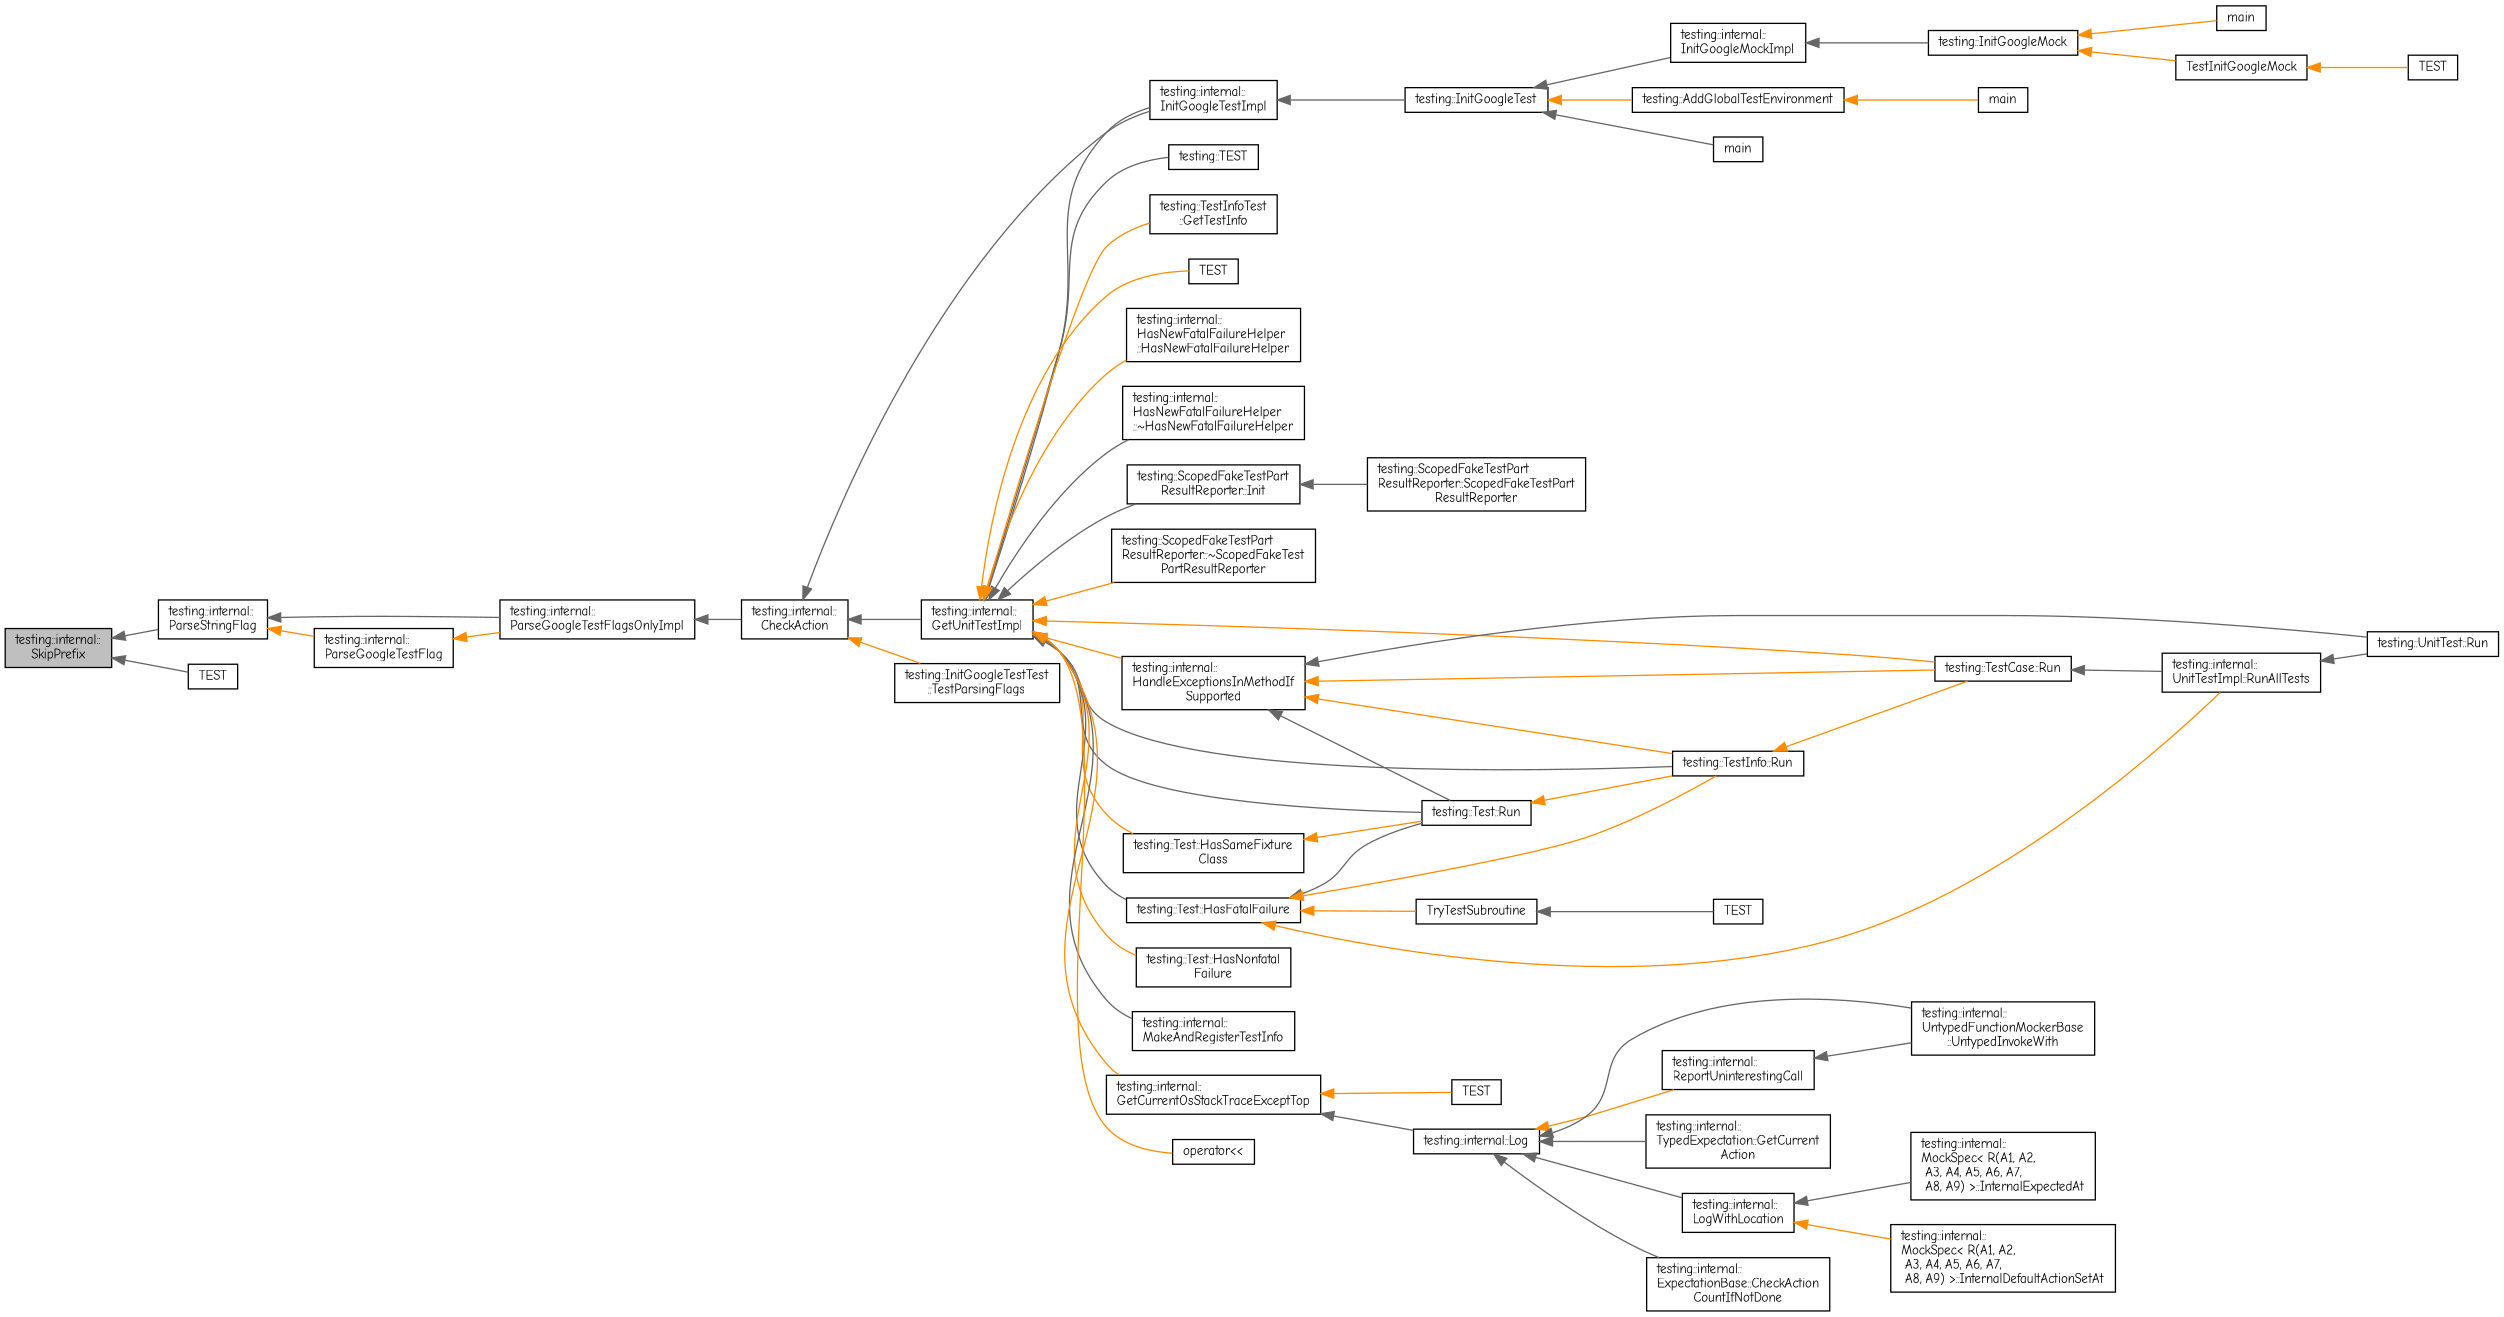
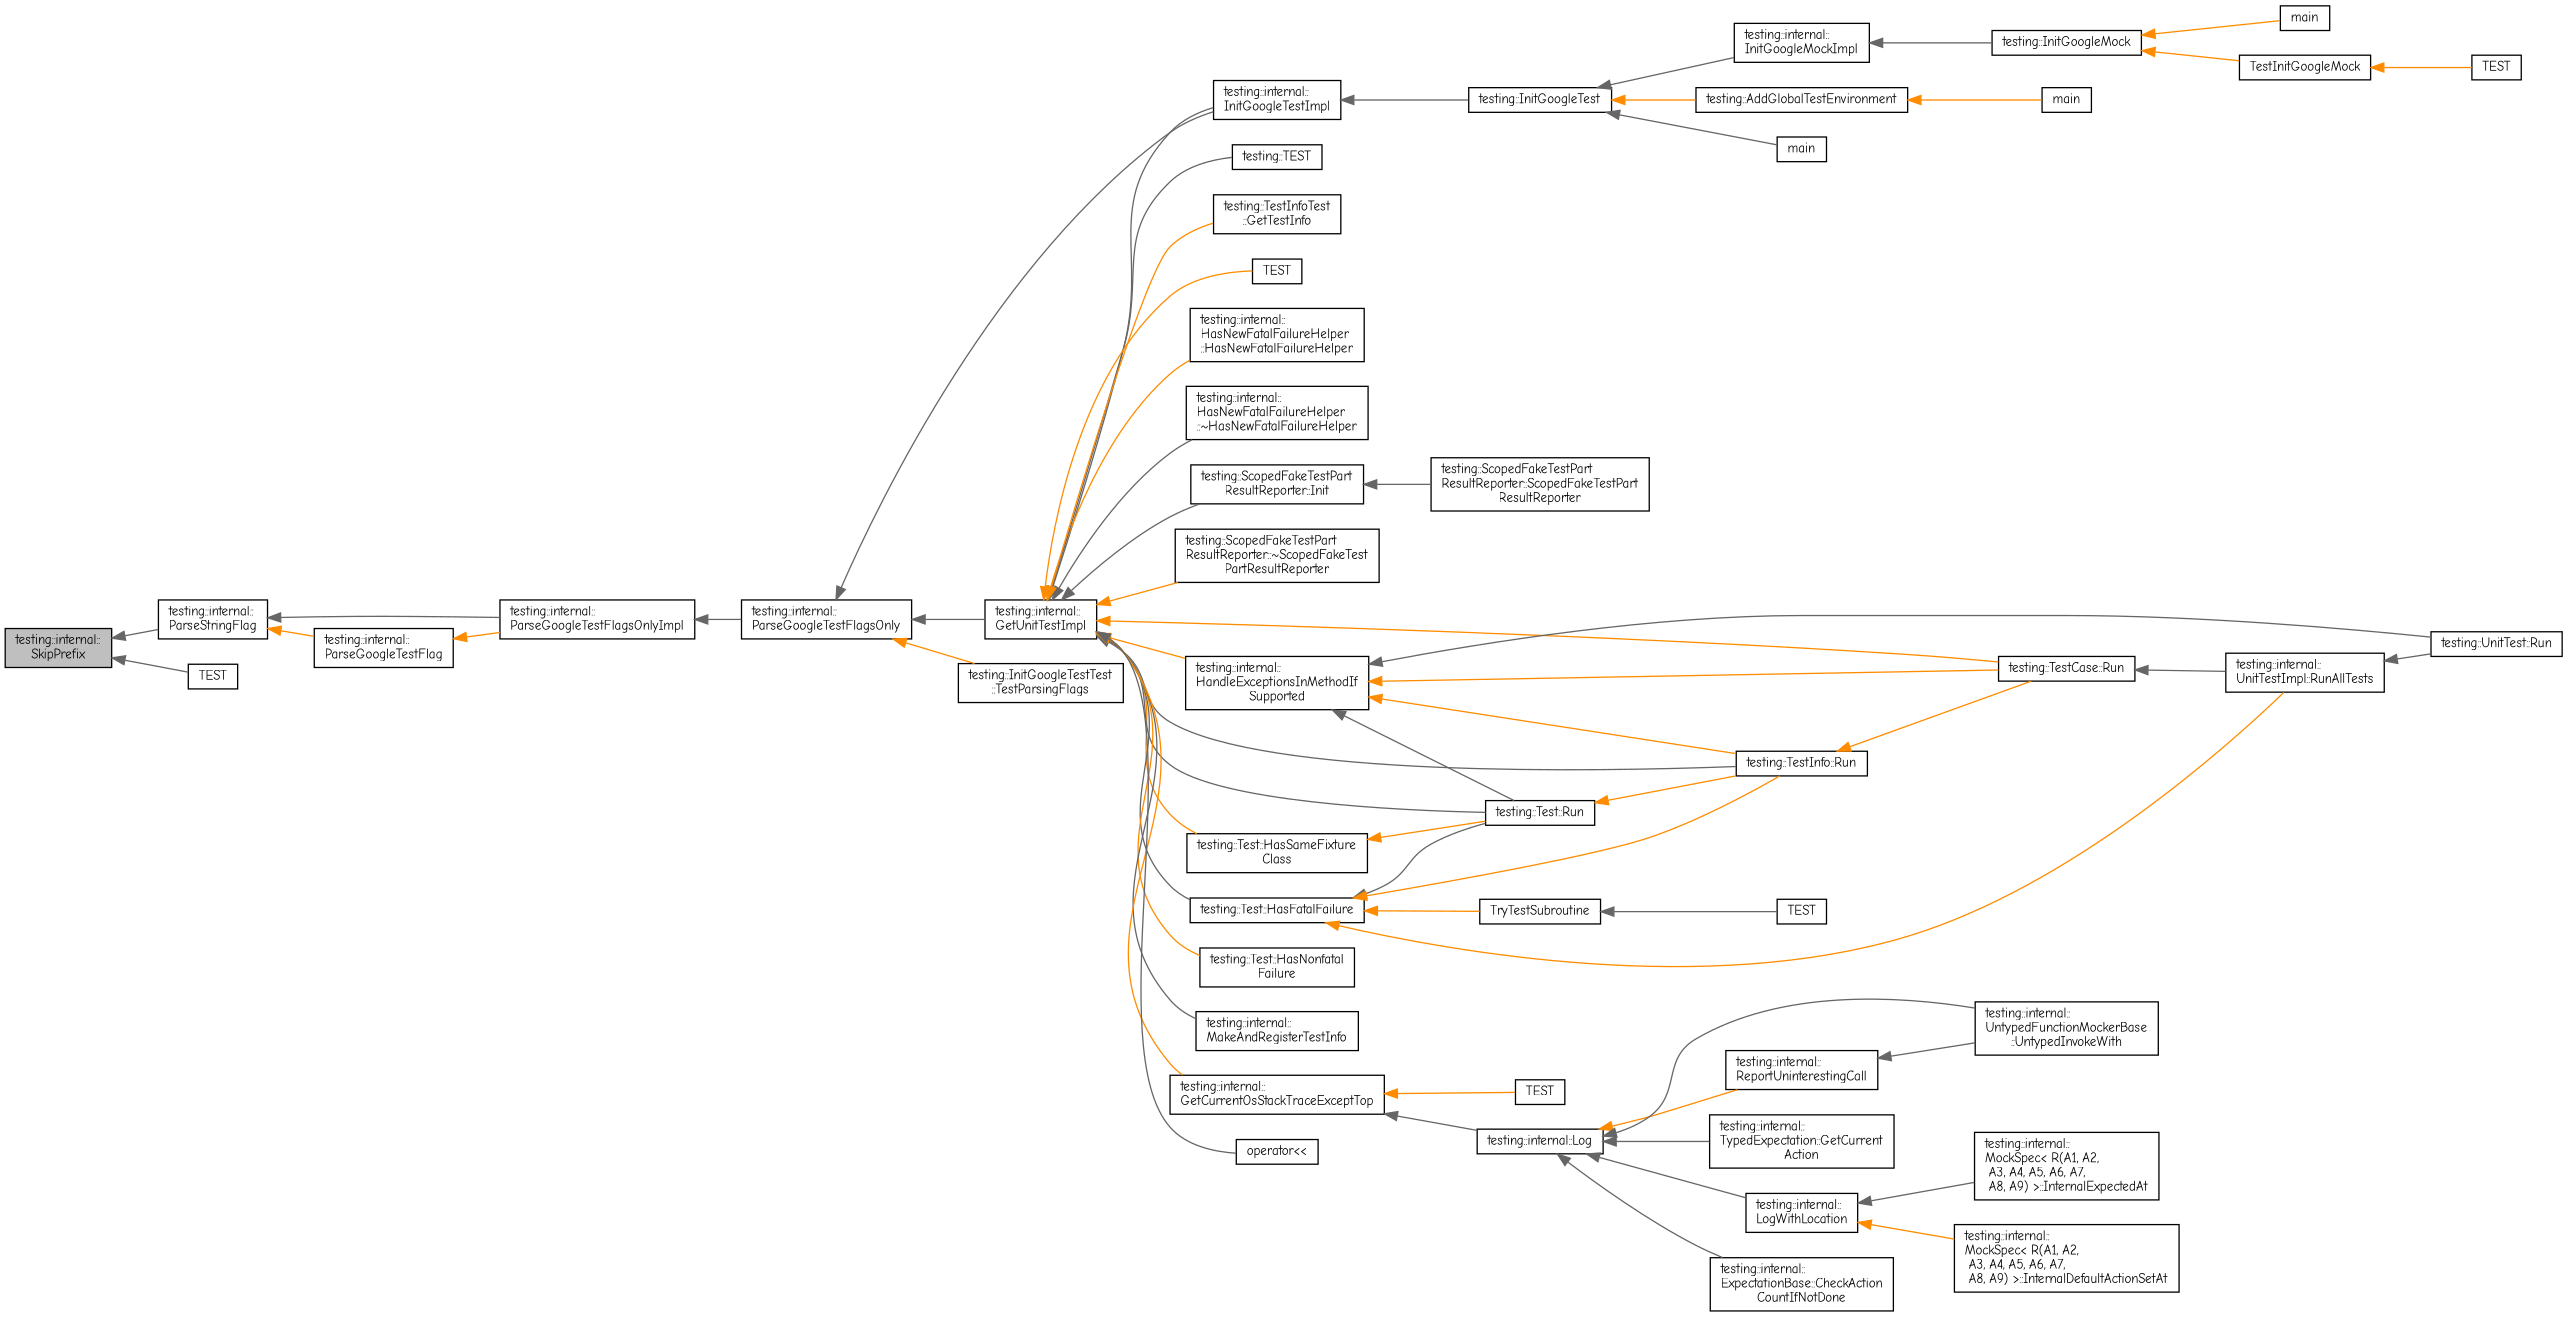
node "testing::internal:: CheckAction": label "testing::internal:: CheckAction" -> "testing::internal:: ParseGoogleTestFlagsOnly"
edge "operator<<" -> "testing::internal:: GetUnitTestImpl": color darkorange -> gray40
